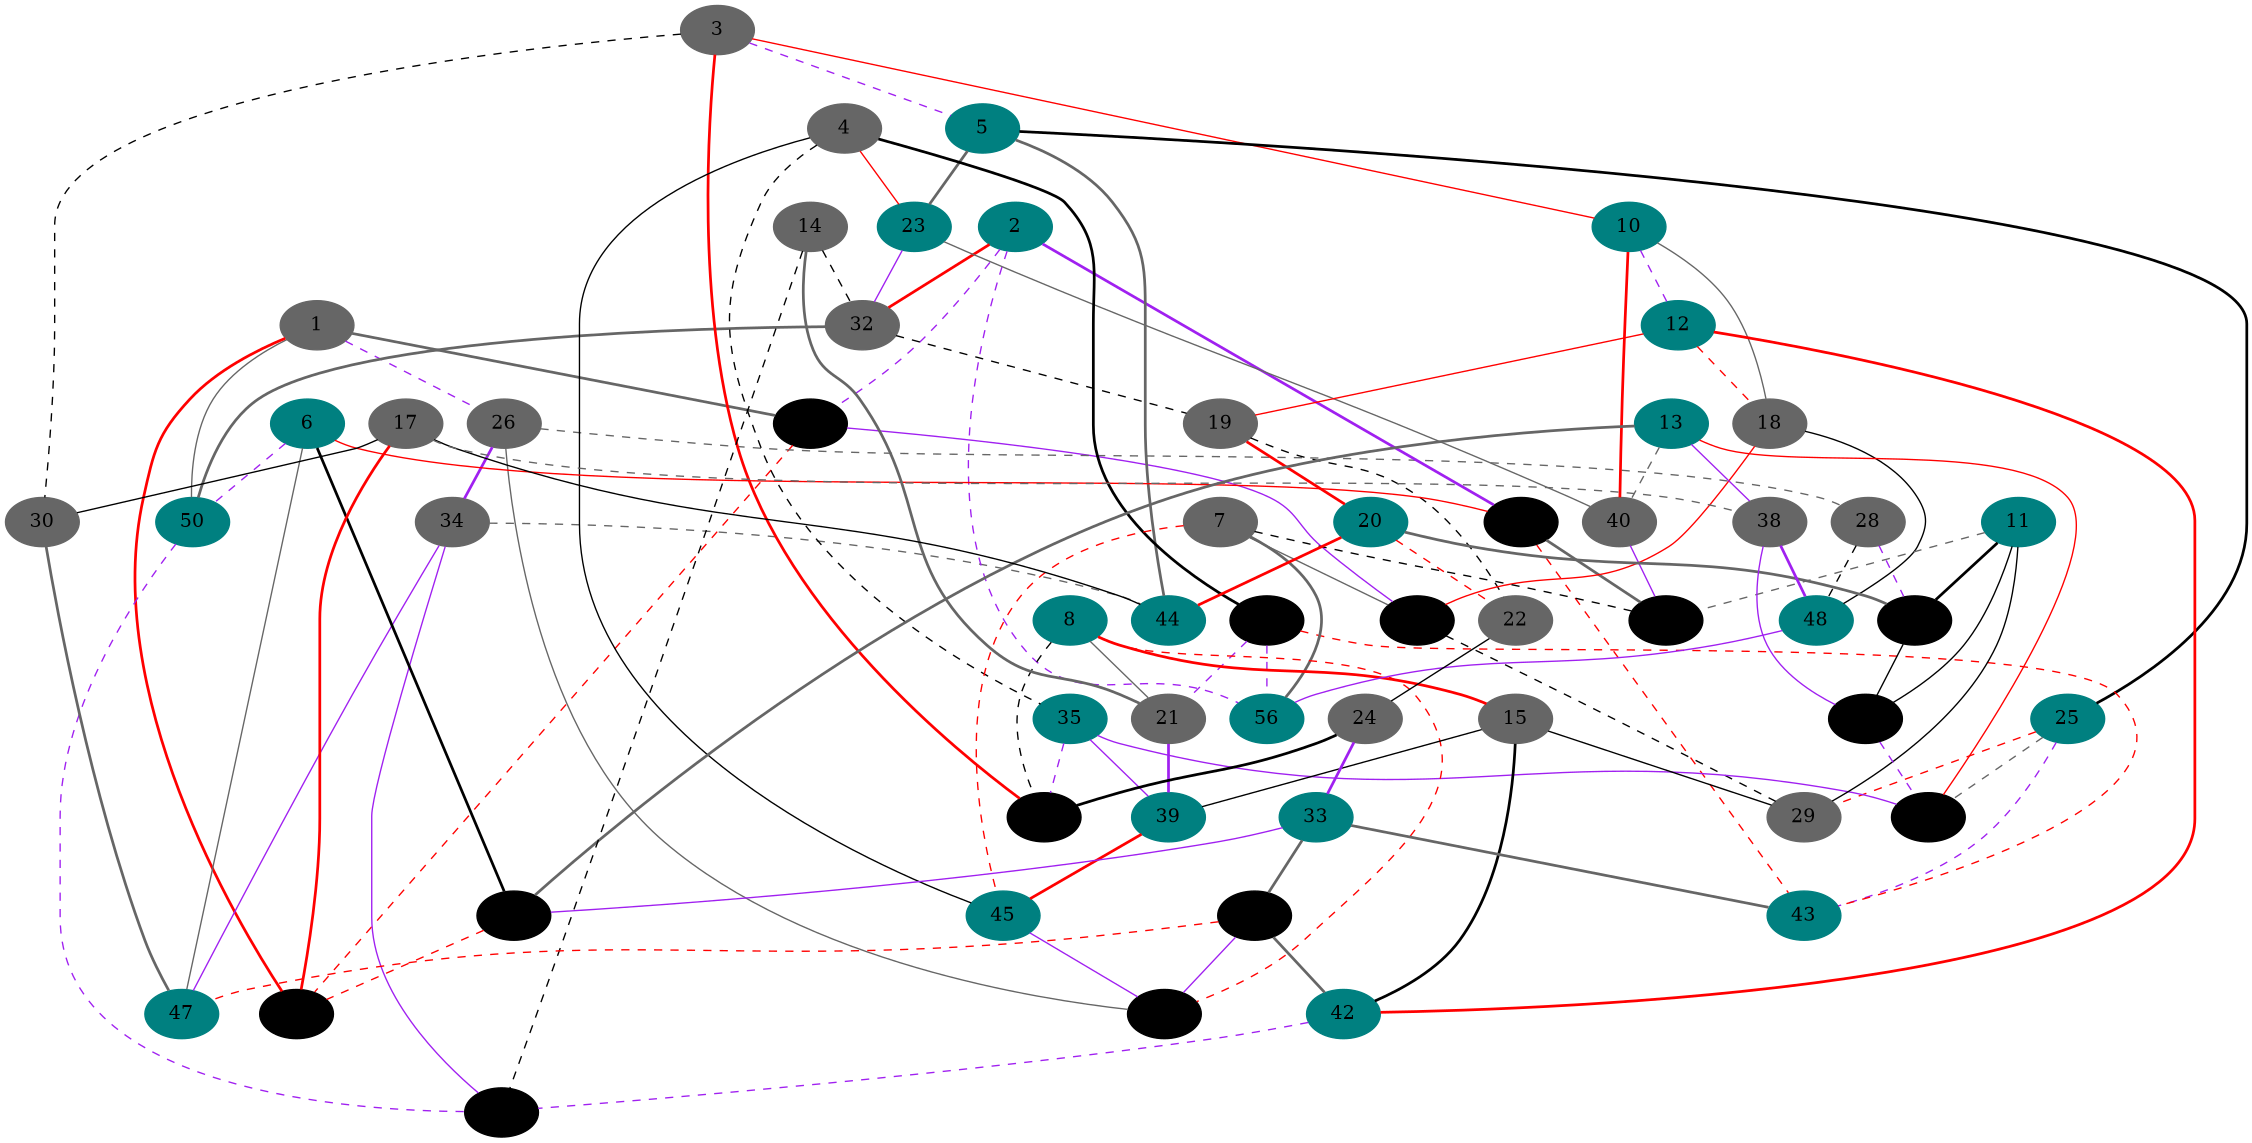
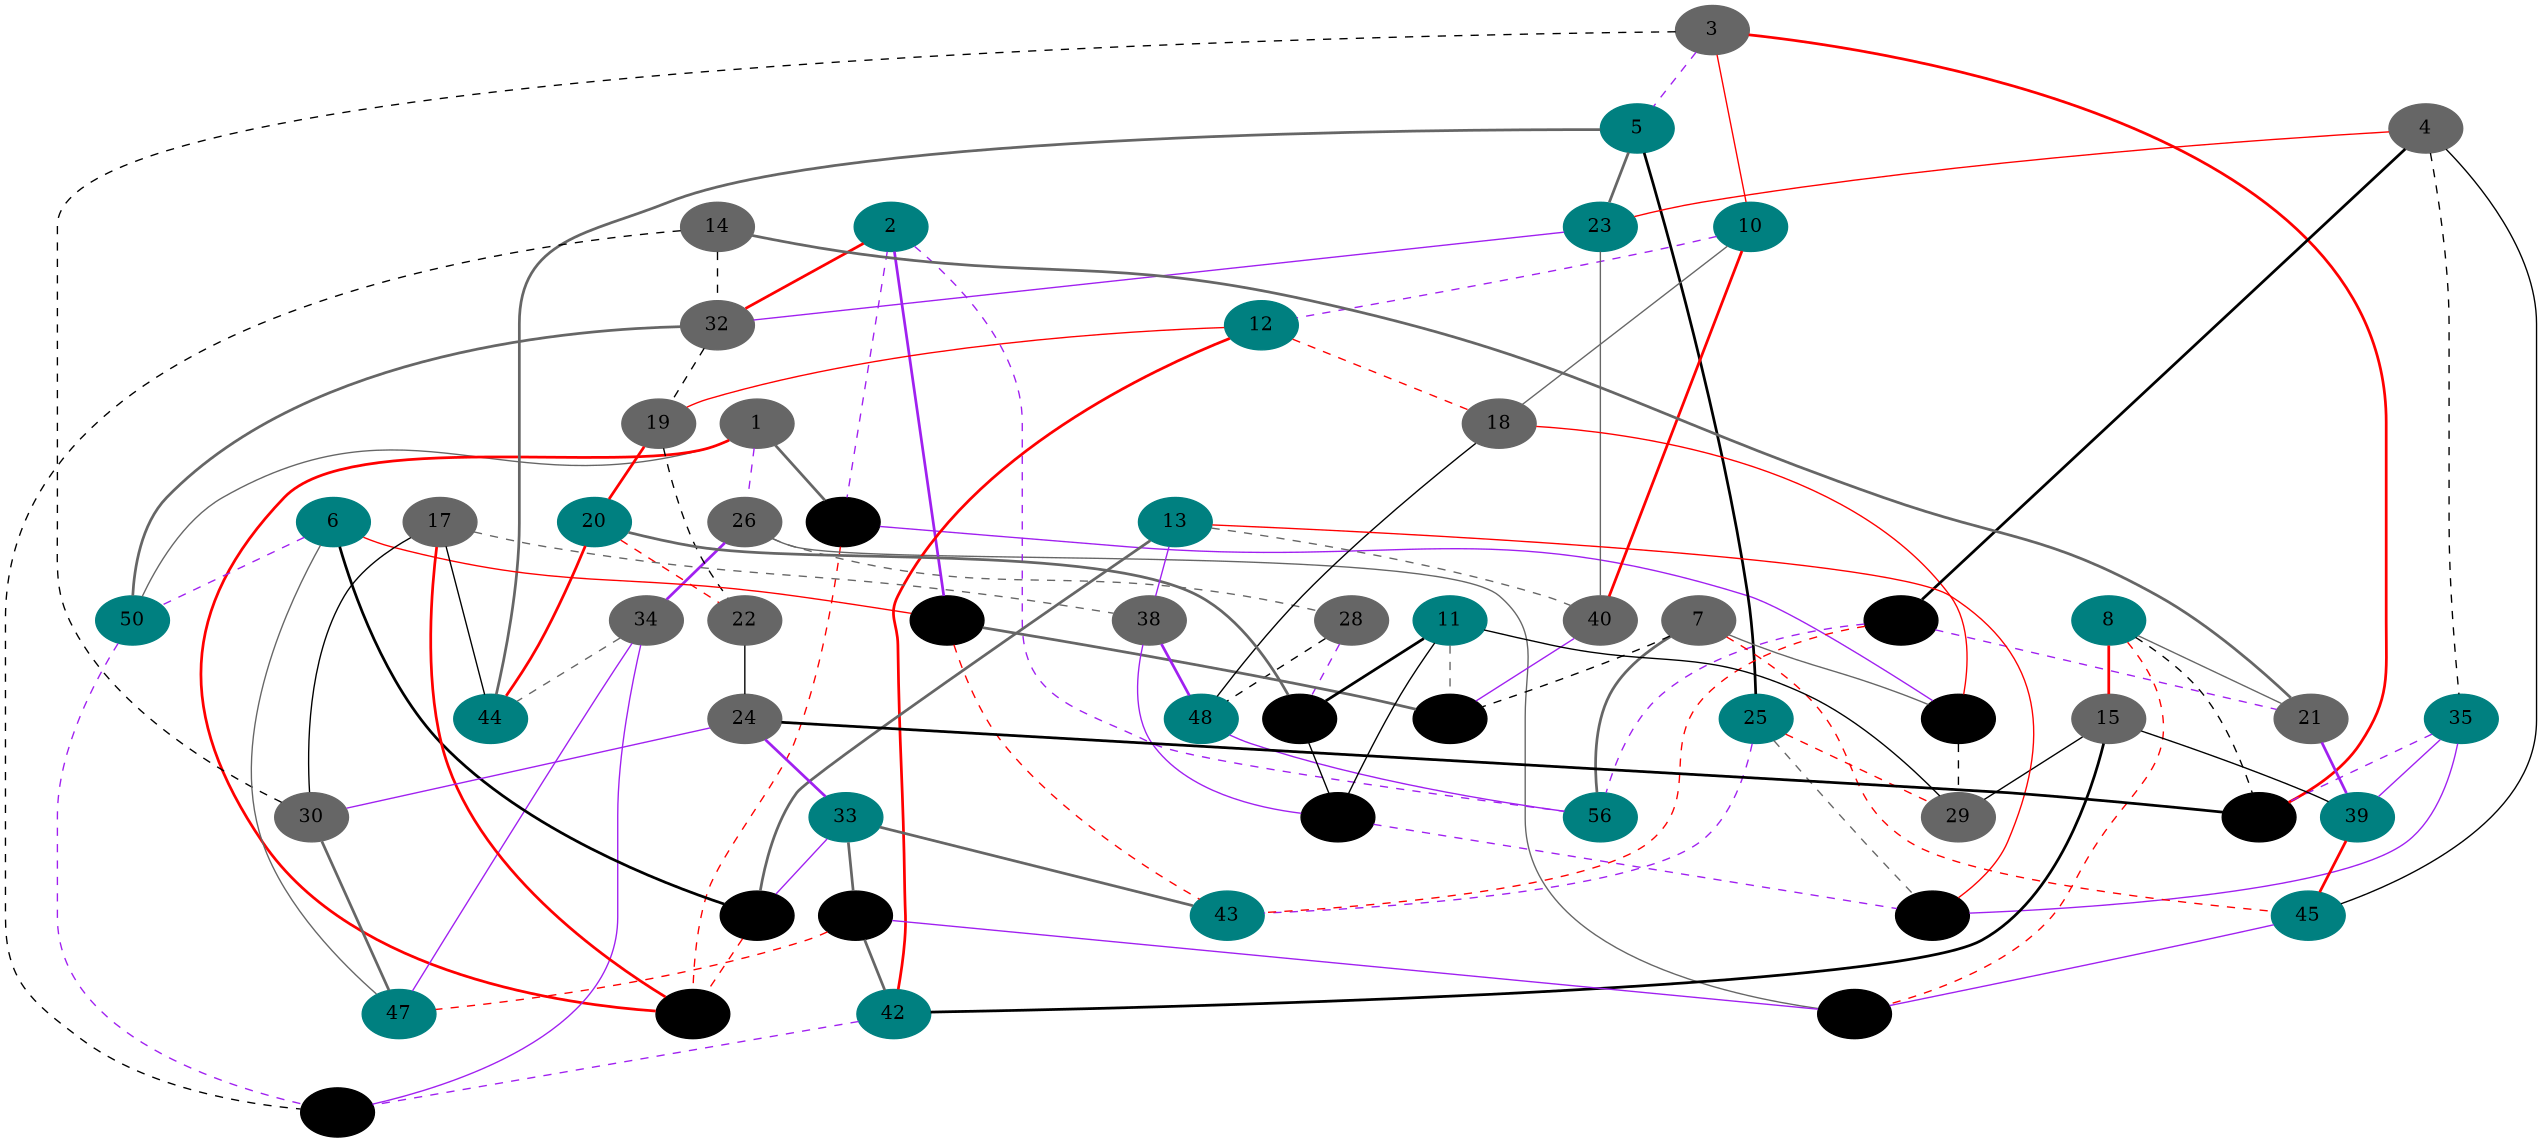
edge "24" -- "30": added
